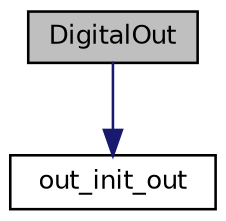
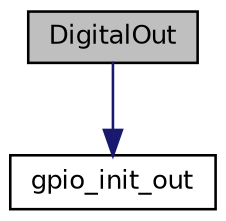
node "out_init_out": label "out_init_out" -> "gpio_init_out"
